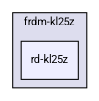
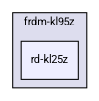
cluster "frdm-kl25z": label "frdm-kl25z" -> "frdm-kl95z"
